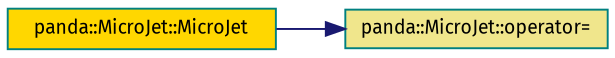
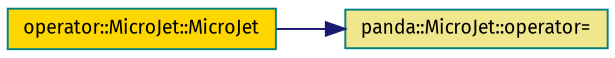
node "panda::MicroJet::MicroJet": label "panda::MicroJet::MicroJet" -> "operator::MicroJet::MicroJet"
